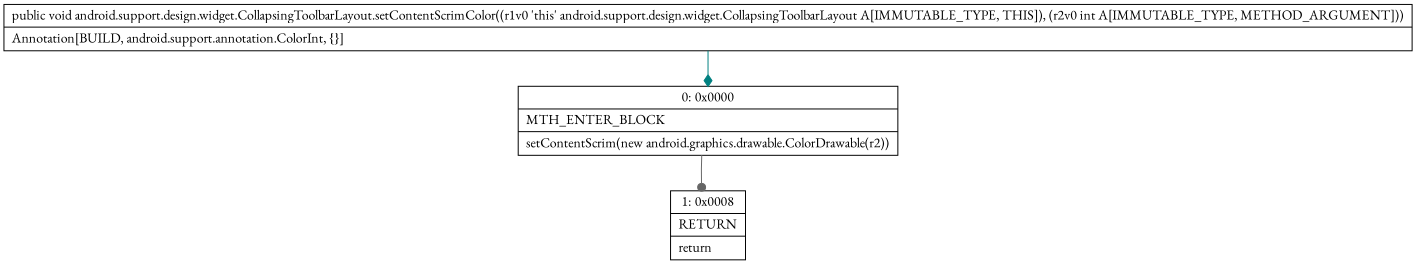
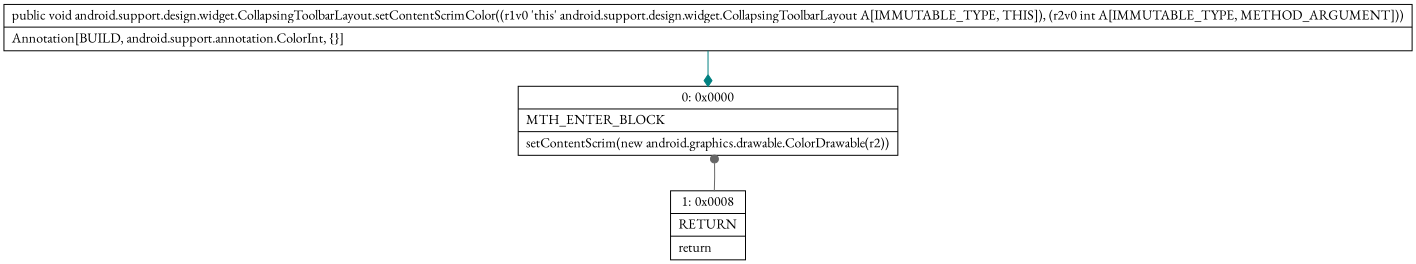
edge "0: 0x0000" -> "1: 0x0008": reversed
